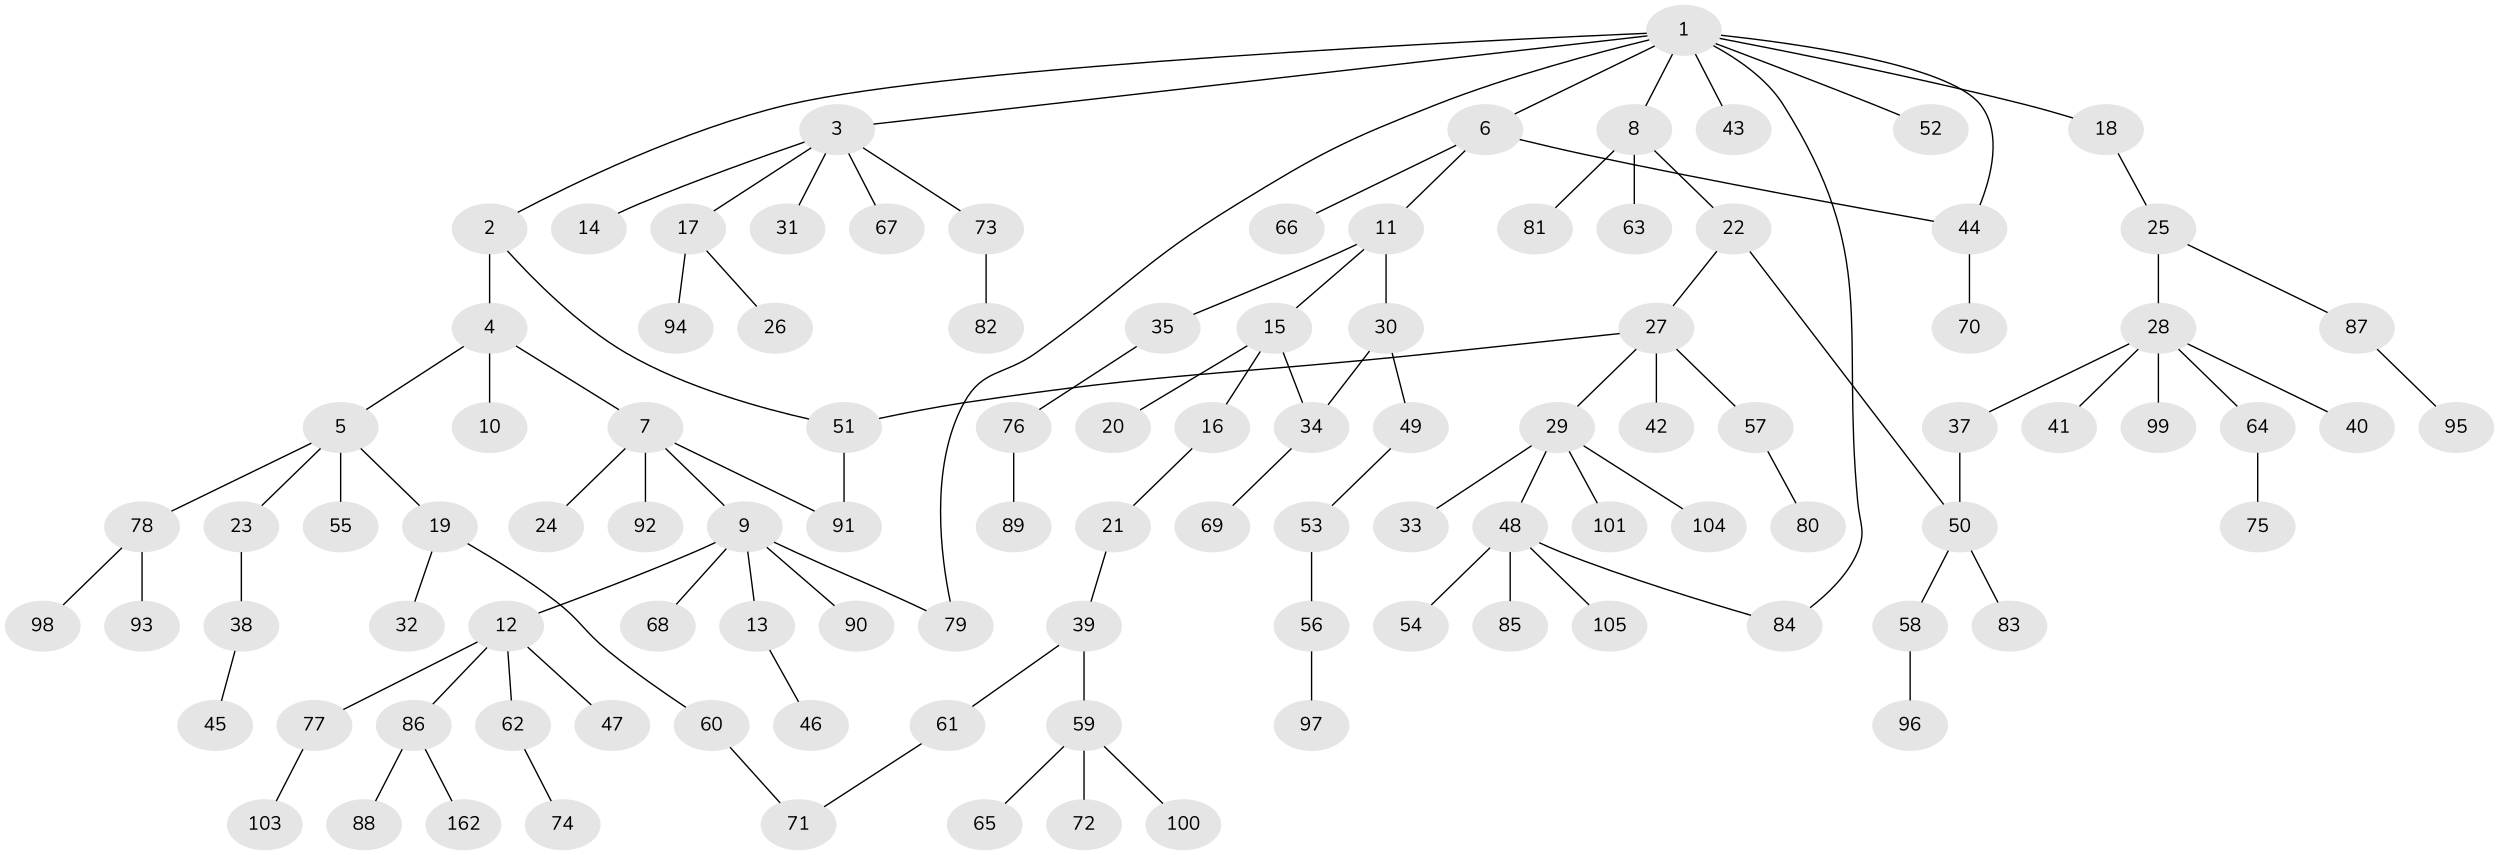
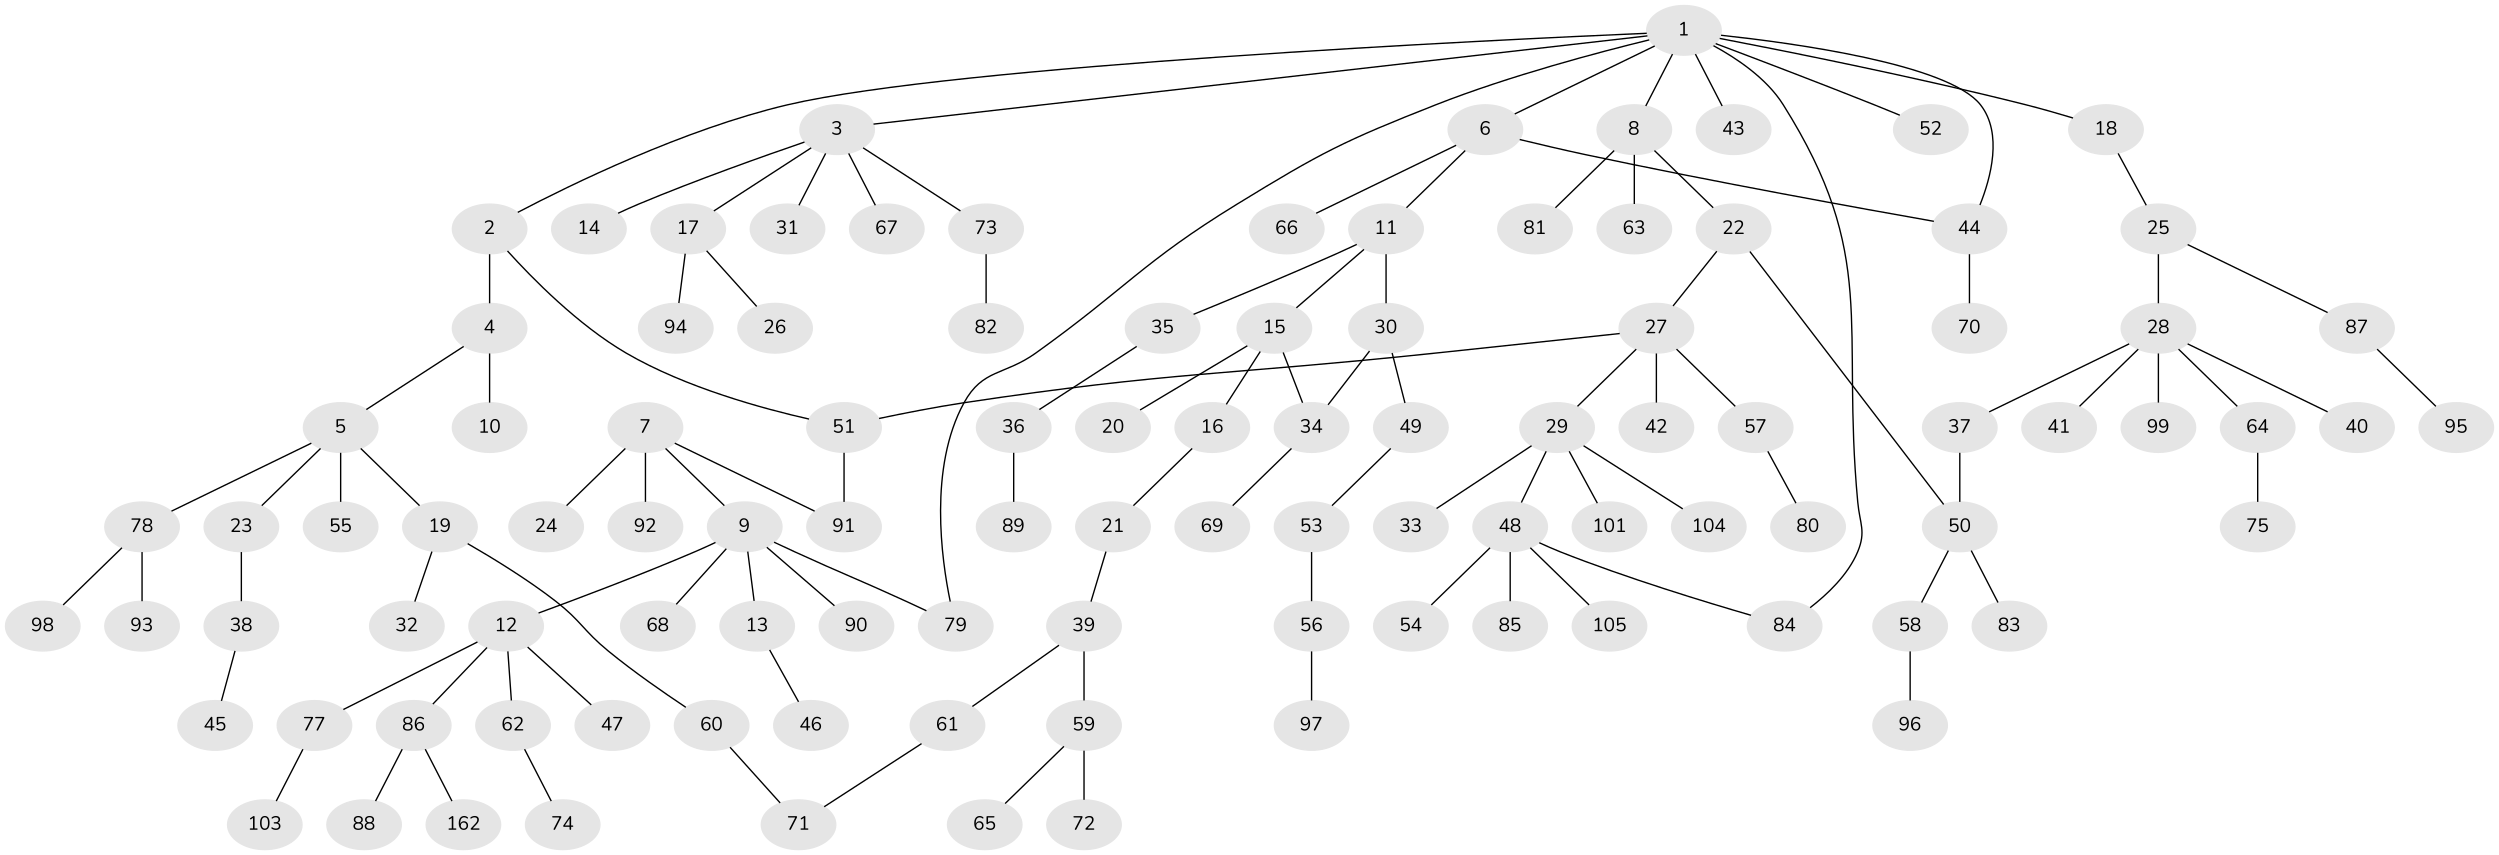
edge "4" -- "7": removed
node "76": label "76" -> "36"
node "100": removed
